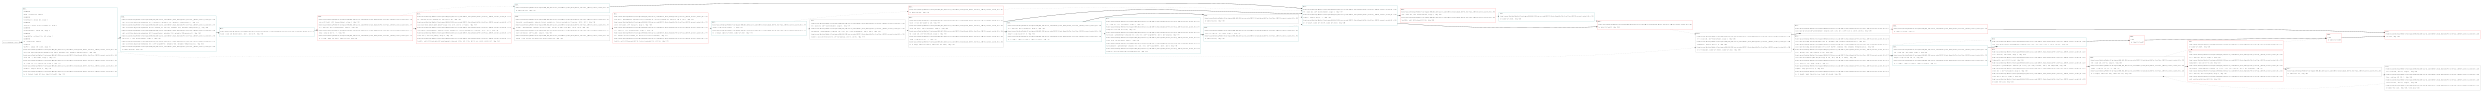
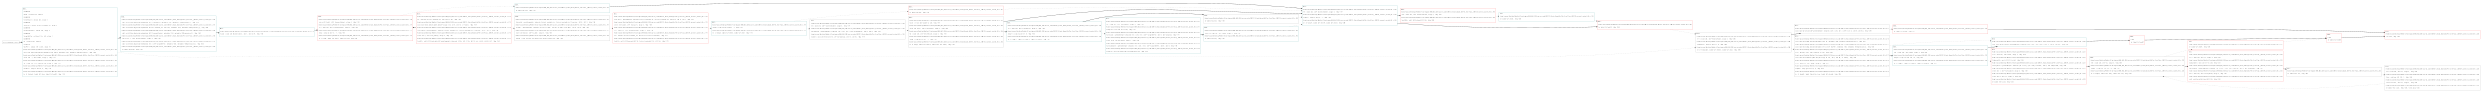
edge "BB36:" -> "BB38:": reversed
